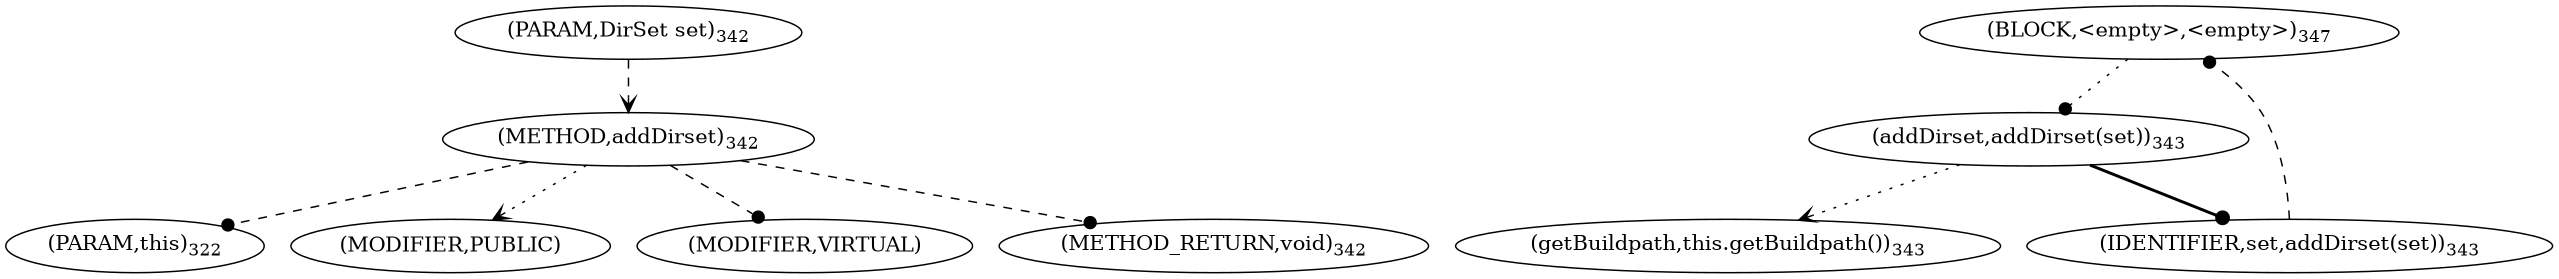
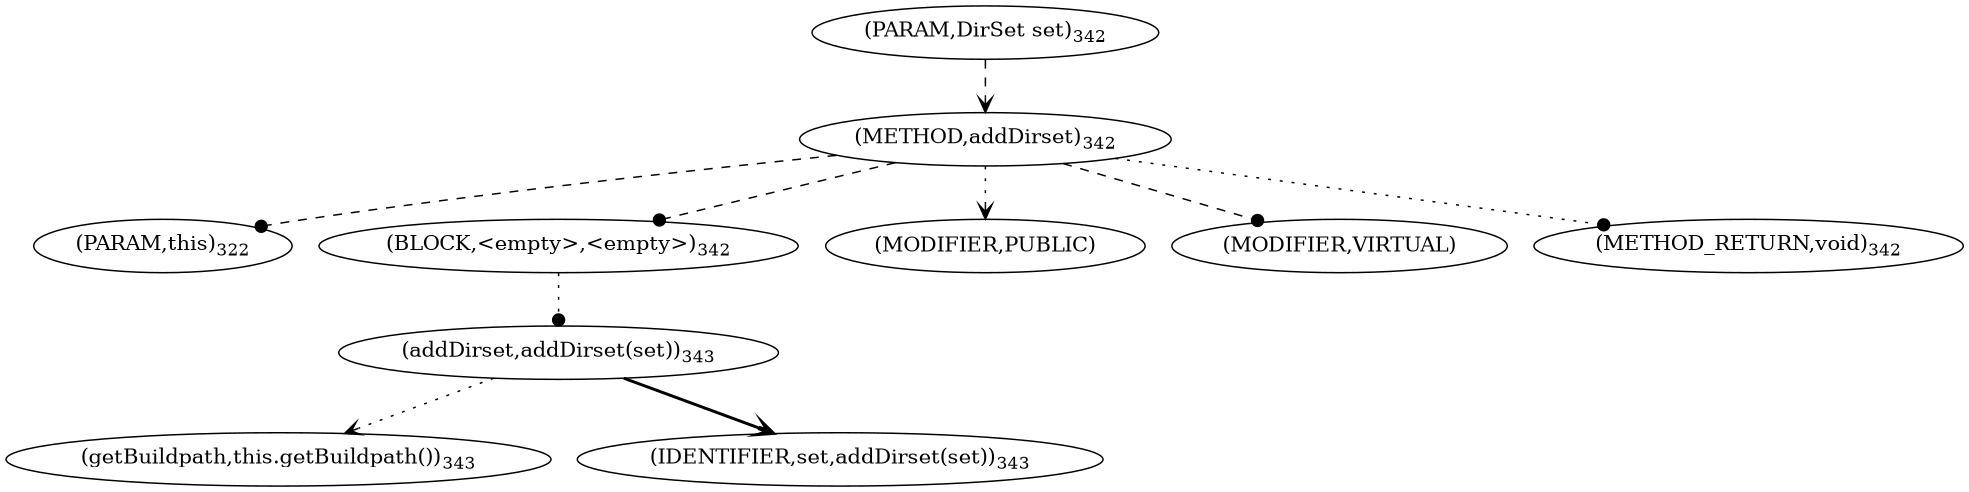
node "(BLOCK,<empty>,<empty>)": text "347" -> "342"
edge "(IDENTIFIER,set,addDirset(set))" -> "(BLOCK,<empty>,<empty>)": now "(METHOD,addDirset)" -> "(BLOCK,<empty>,<empty>)"
edge "(addDirset,addDirset(set))" -> "(IDENTIFIER,set,addDirset(set))": arrowhead dot -> vee
edge "(METHOD,addDirset)" -> "(METHOD_RETURN,void)": style dashed -> dotted
